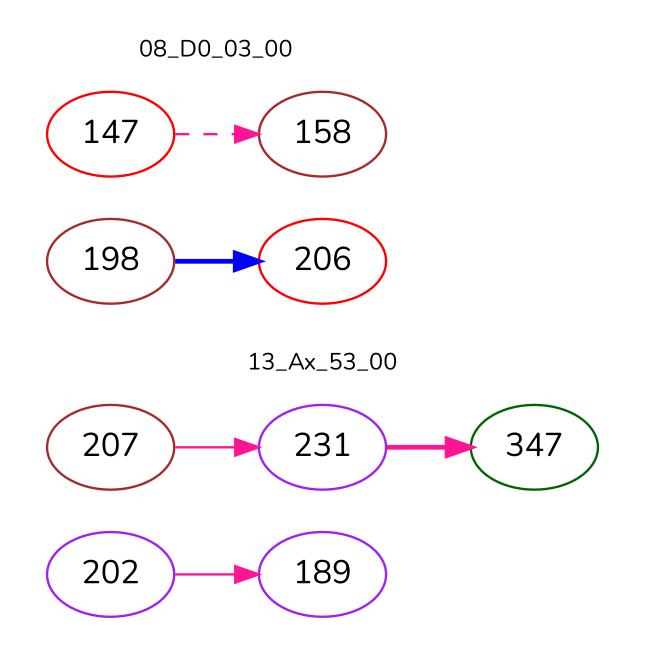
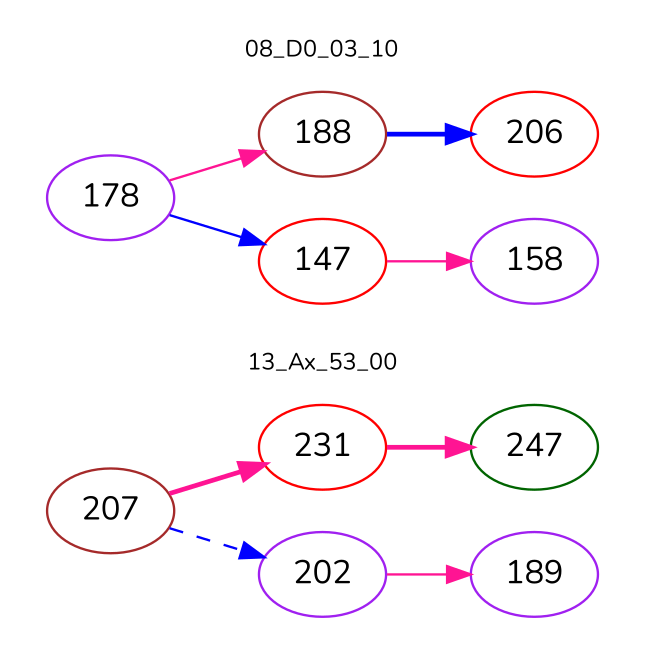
cluster "08_D0_03_00": label "08_D0_03_00" -> "08_D0_03_10"
edge "147" -> "158": style dashed -> solid
node "158": color brown -> purple
node "178": added
node "198": label "198" -> "188"
edge "207" -> "231": style solid -> bold
node "231": color purple -> red
node "347": label "347" -> "247"
edge "207" -> "202": added
